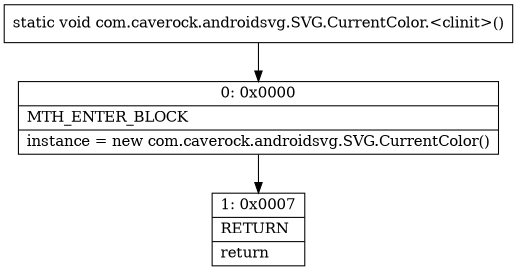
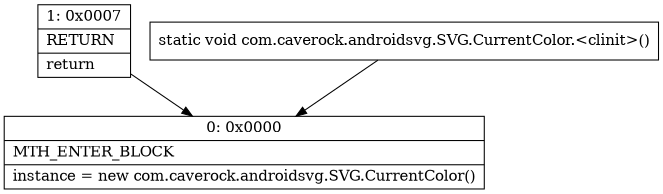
edge "0: 0x0000" -> "1: 0x0007": reversed
